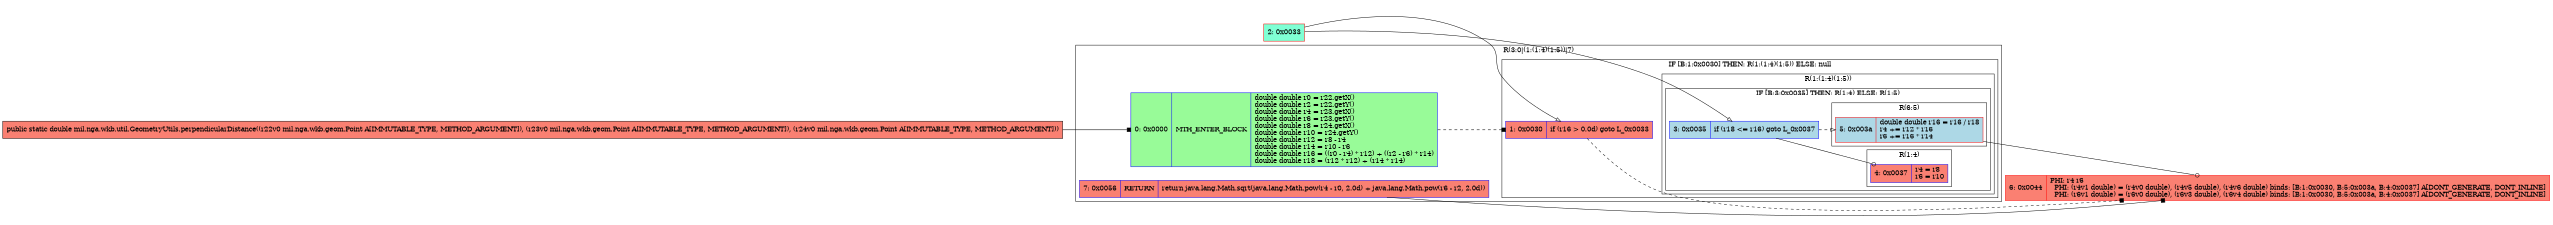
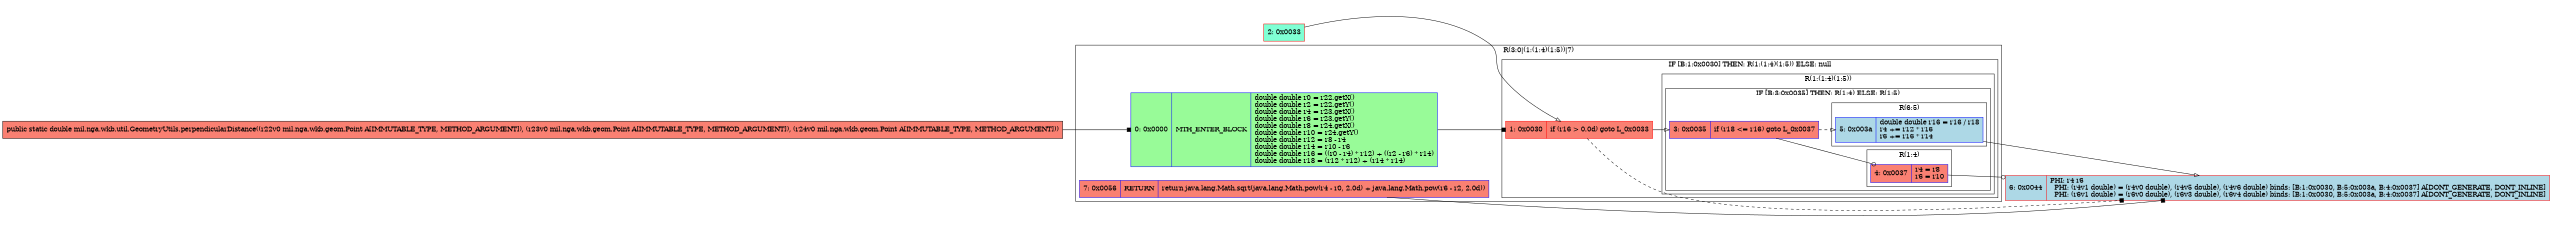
edge "2: 0x0033" -> "3: 0x0035": now "1: 0x0030" -> "3: 0x0035"
edge "0: 0x0000" -> "1: 0x0030": style dashed -> solid
node "1: 0x0030": color blue -> red
node "3: 0x0035": fillcolor lightblue -> salmon
node "5: 0x003a": color red -> blue
edge "5: 0x003a" -> "6: 0x0044": arrowhead odot -> onormal
edge "4: 0x0037" -> "6: 0x0044": added
node "6: 0x0044": fillcolor salmon -> lightblue
